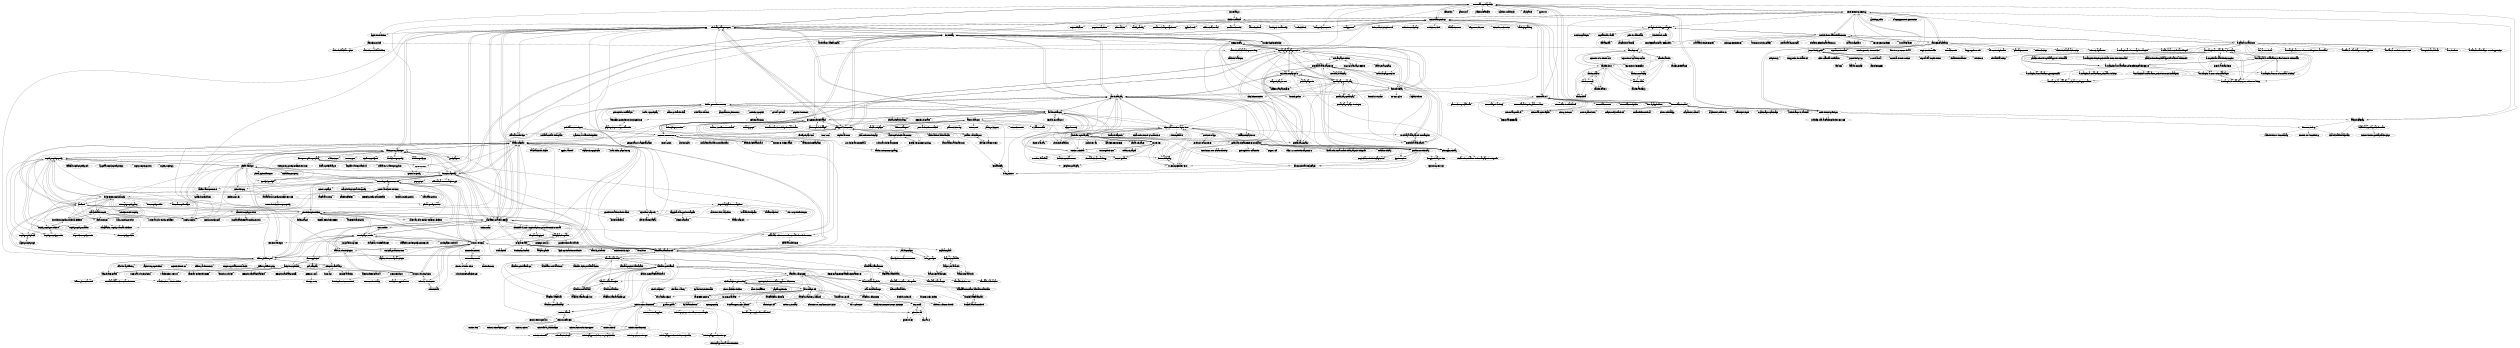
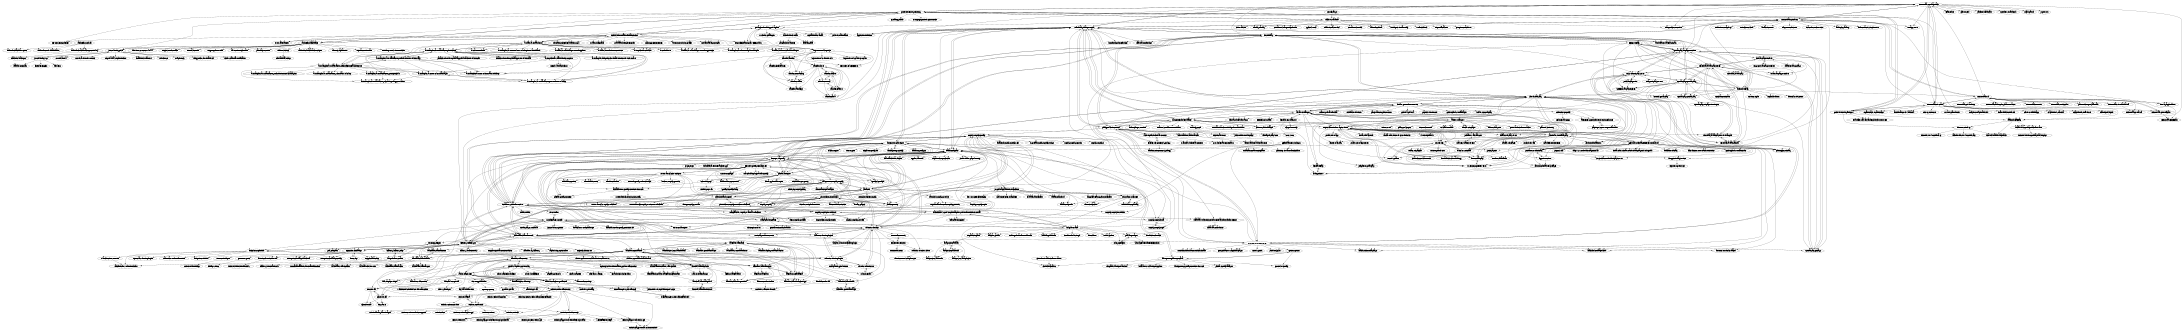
node "afwu/bepro-js": label "afwu/bepro-js" -> "bepronetwork/bepro-js"
node "knuesel/gst-htc": label "knuesel/gst-htc" -> "knuesel/gst-airplay"
edge "philippe44/AirConnect" -> "nfarina/homebridge": now "philippe44/AirConnect" -> "mopidy/mopidy-spotify"
node "jamesdlow/open-airplay": label "jamesdlow/open-airplay" -> "jamesdlow/iotwifi-airplay"
node "xindawndev/xindawn-windows-airplay-mirroring-sdk": removed
node "tkem/mopidy-mobile": removed
node "balenalabs/wifi-repeater": added
